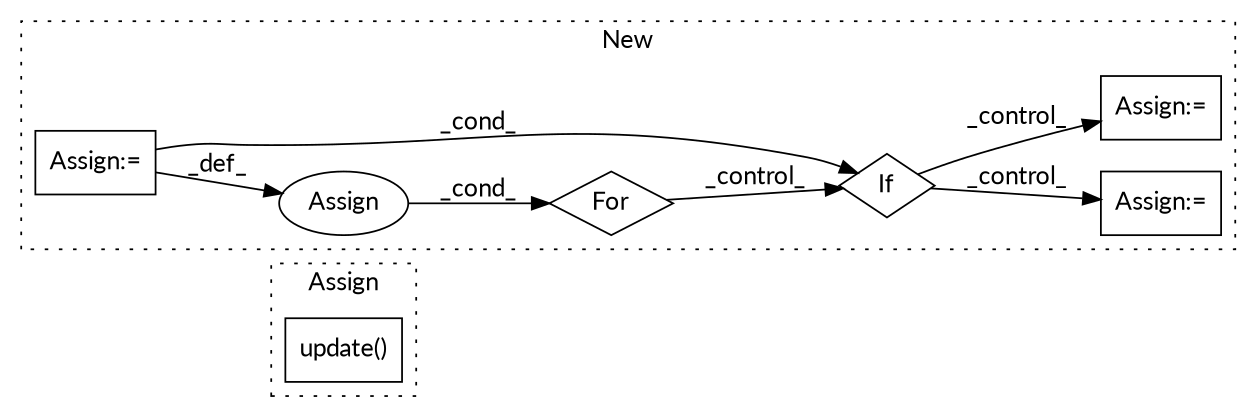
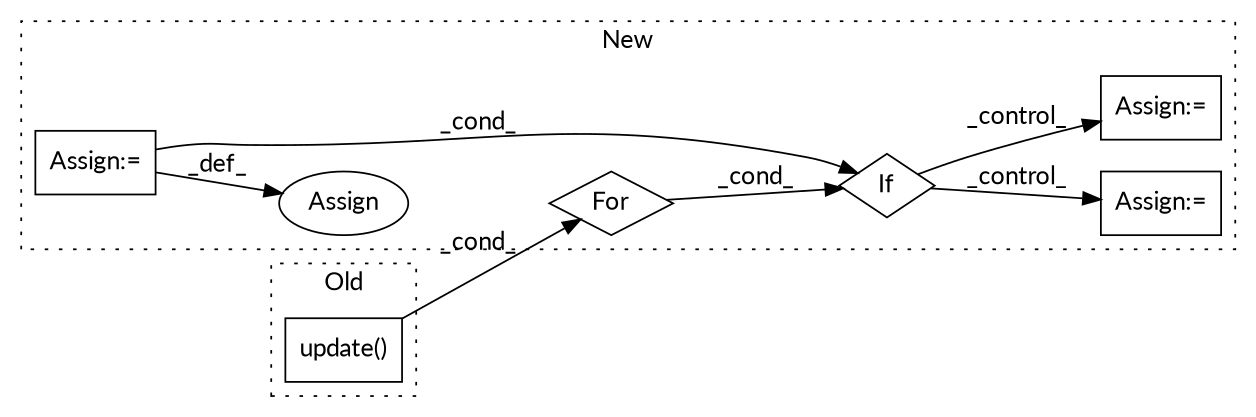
edge "For" -> "If": label "_control_" -> "_cond_"
edge "Assign" -> "For": now "update()" -> "For"
cluster "Assign": label "Assign" -> "Old"
